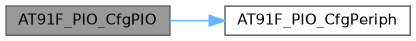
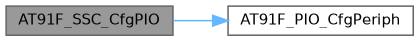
node "AT91F_PIO_CfgPIO": label "AT91F_PIO_CfgPIO" -> "AT91F_SSC_CfgPIO"
